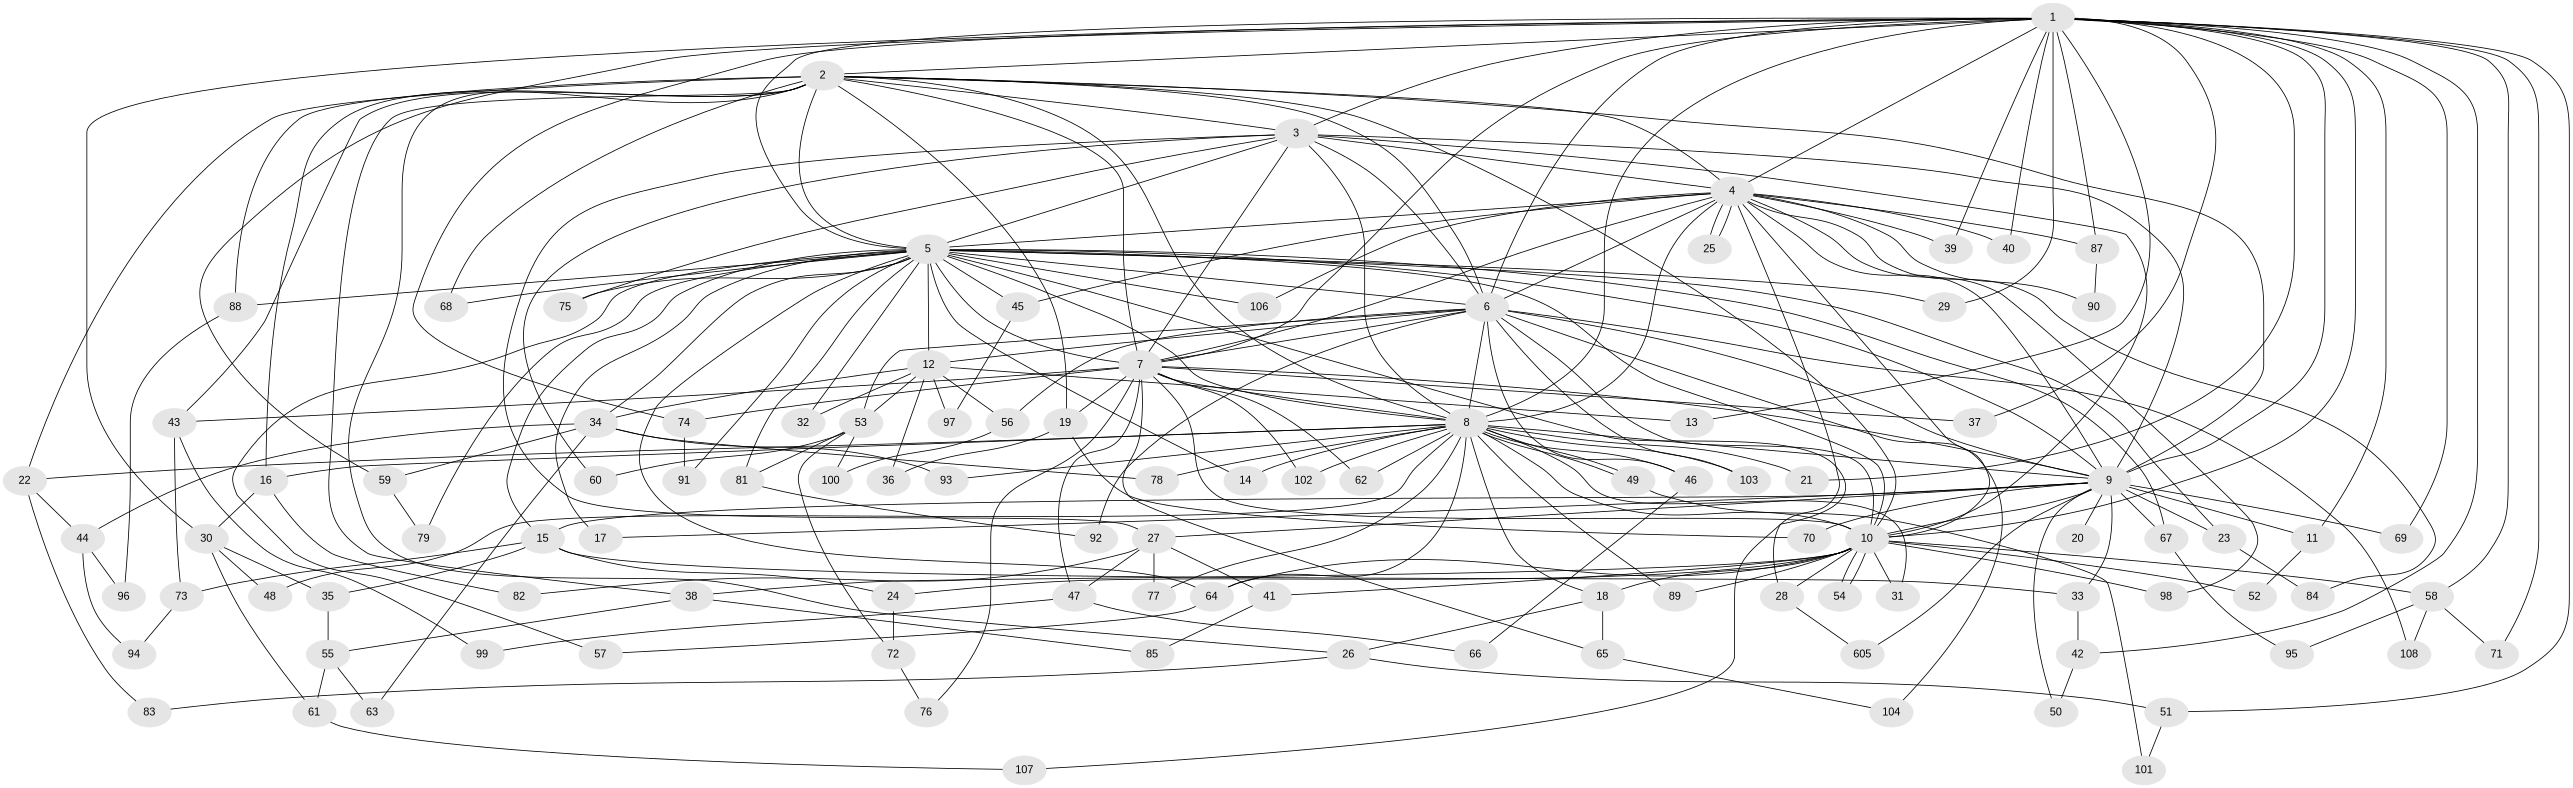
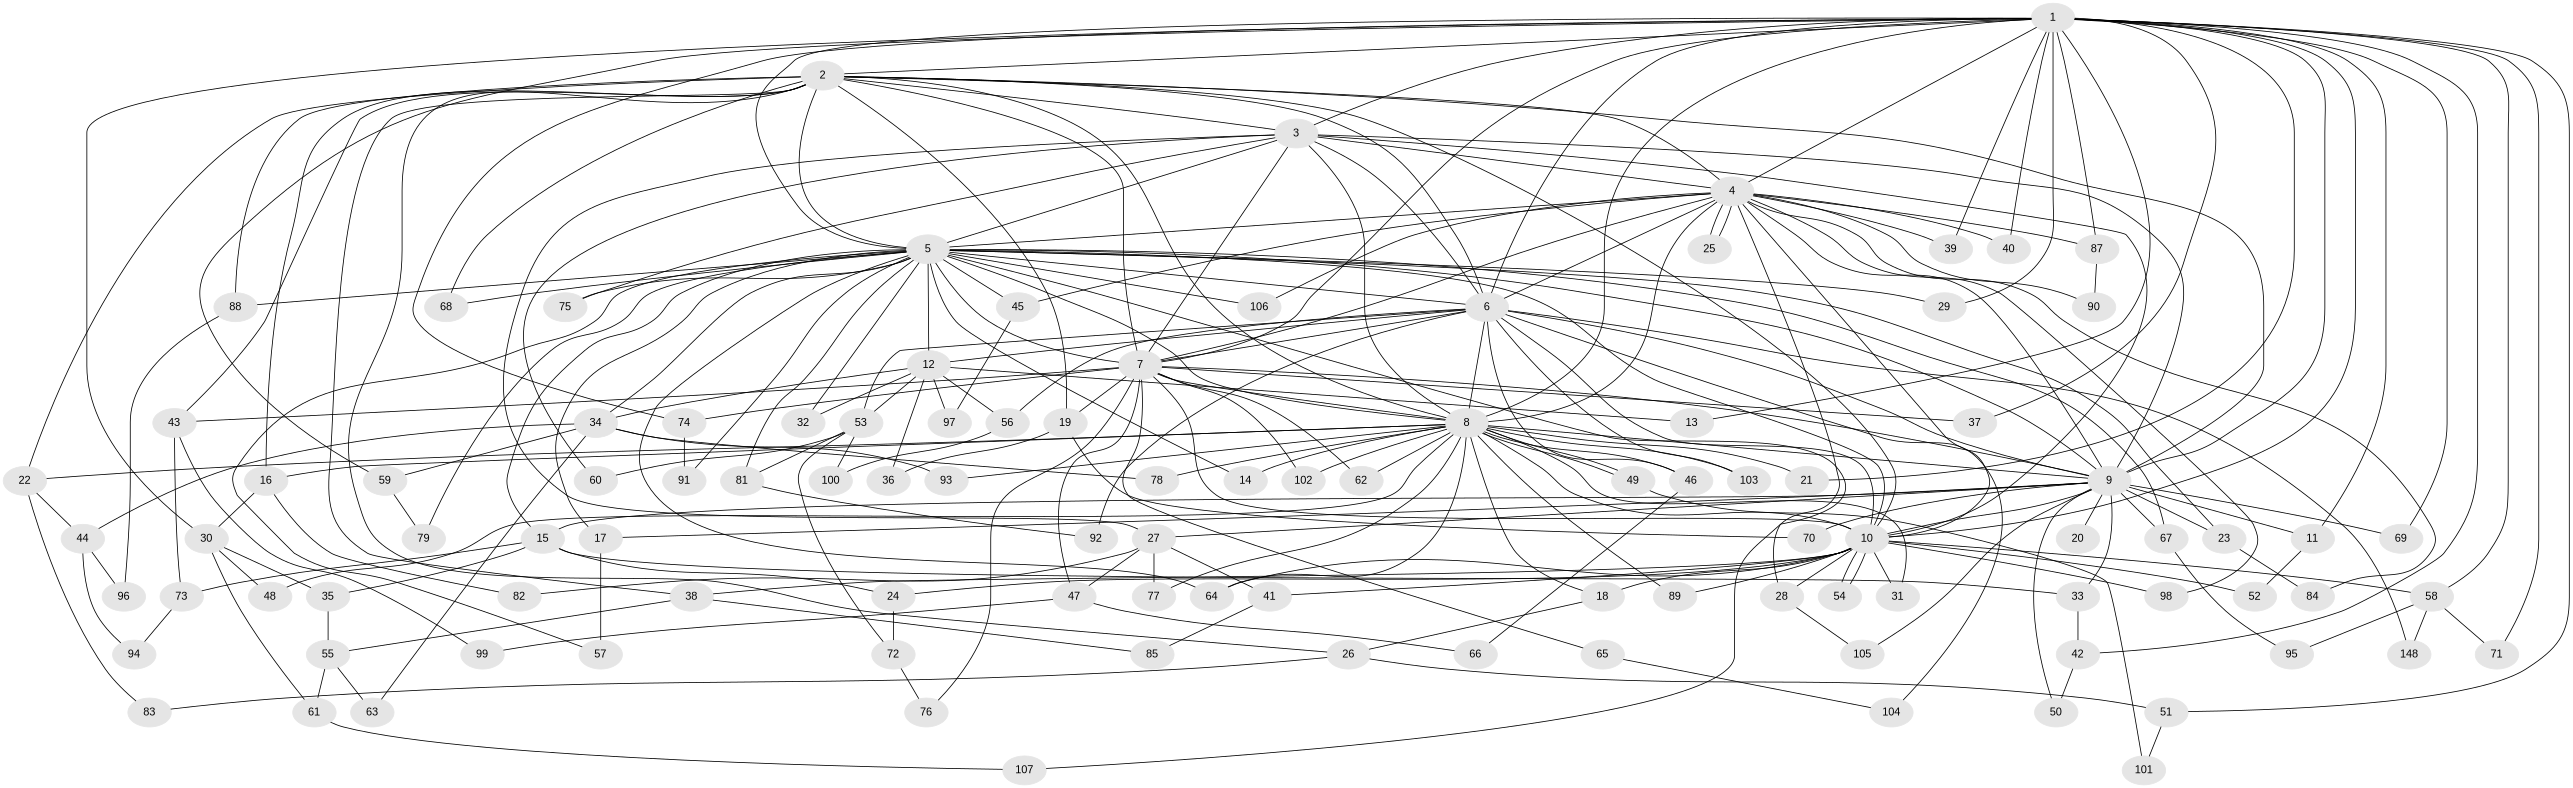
edge "18" -- "65": removed
edge "64" -- "57": now "17" -- "57"
node "605": label "605" -> "105"
node "108": label "108" -> "148"
